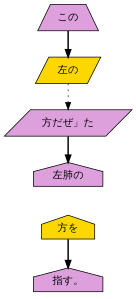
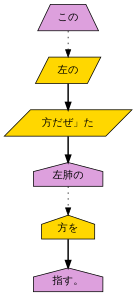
edge "この" -> "左の": style bold -> dotted
edge "左の" -> "方だぜ」た": style dotted -> bold
node "方だぜ」た": fillcolor plum -> gold
edge "左肺の" -> "方を": added
